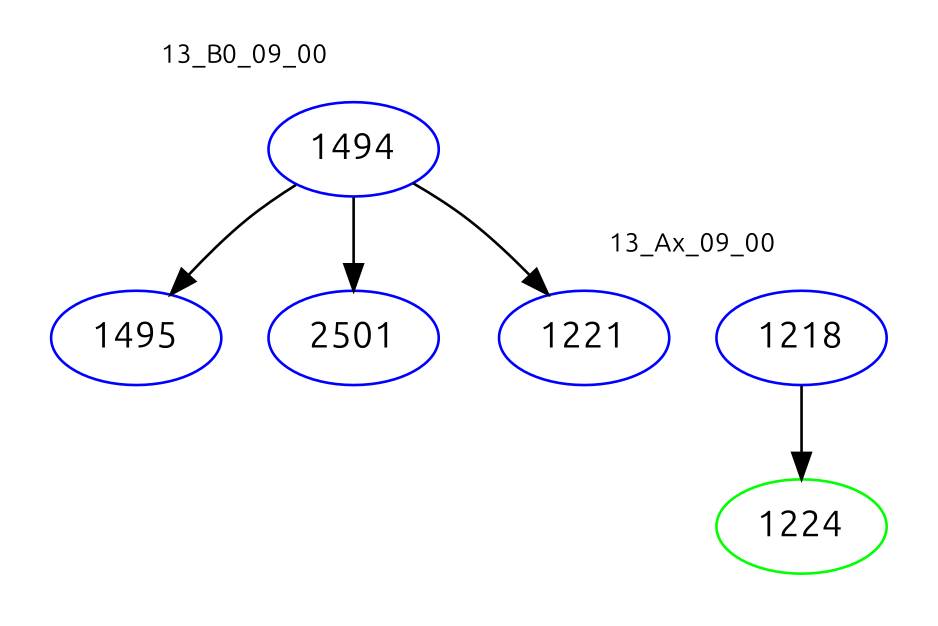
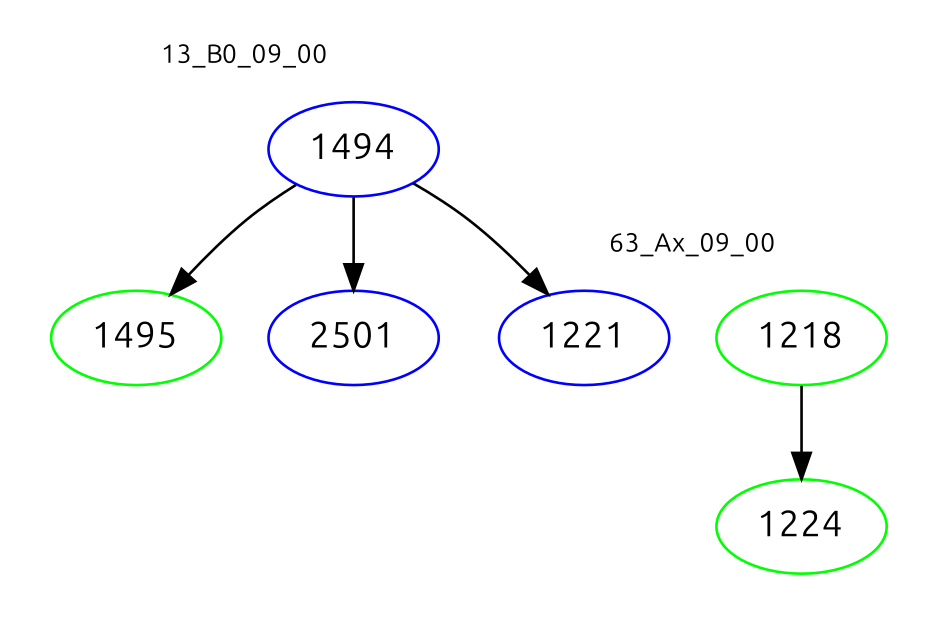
cluster "13_Ax_09_00": label "13_Ax_09_00" -> "63_Ax_09_00"
node "1495": color blue -> green
node "1218": color blue -> green
